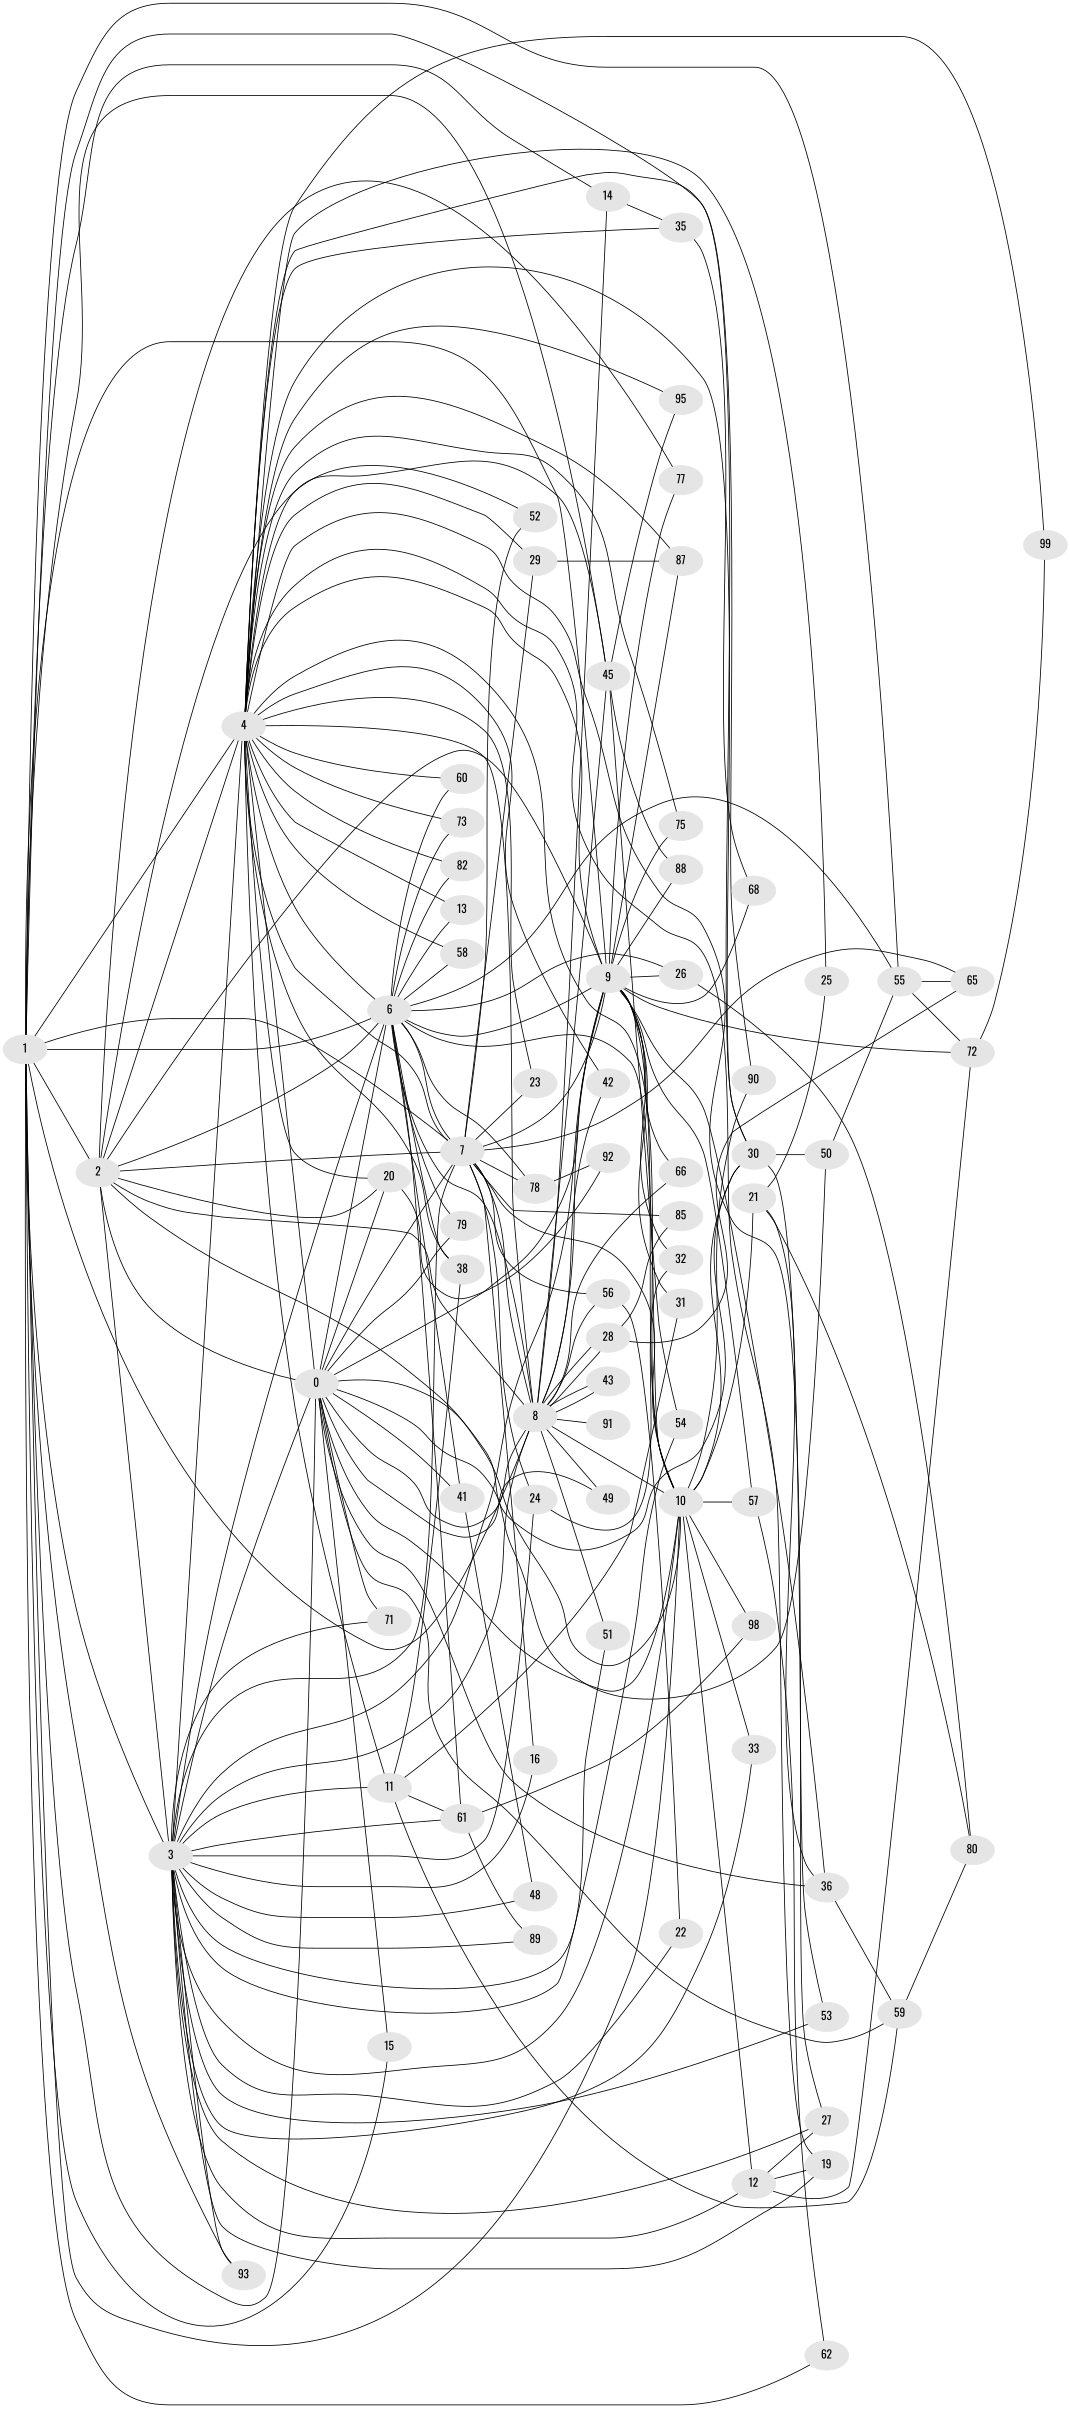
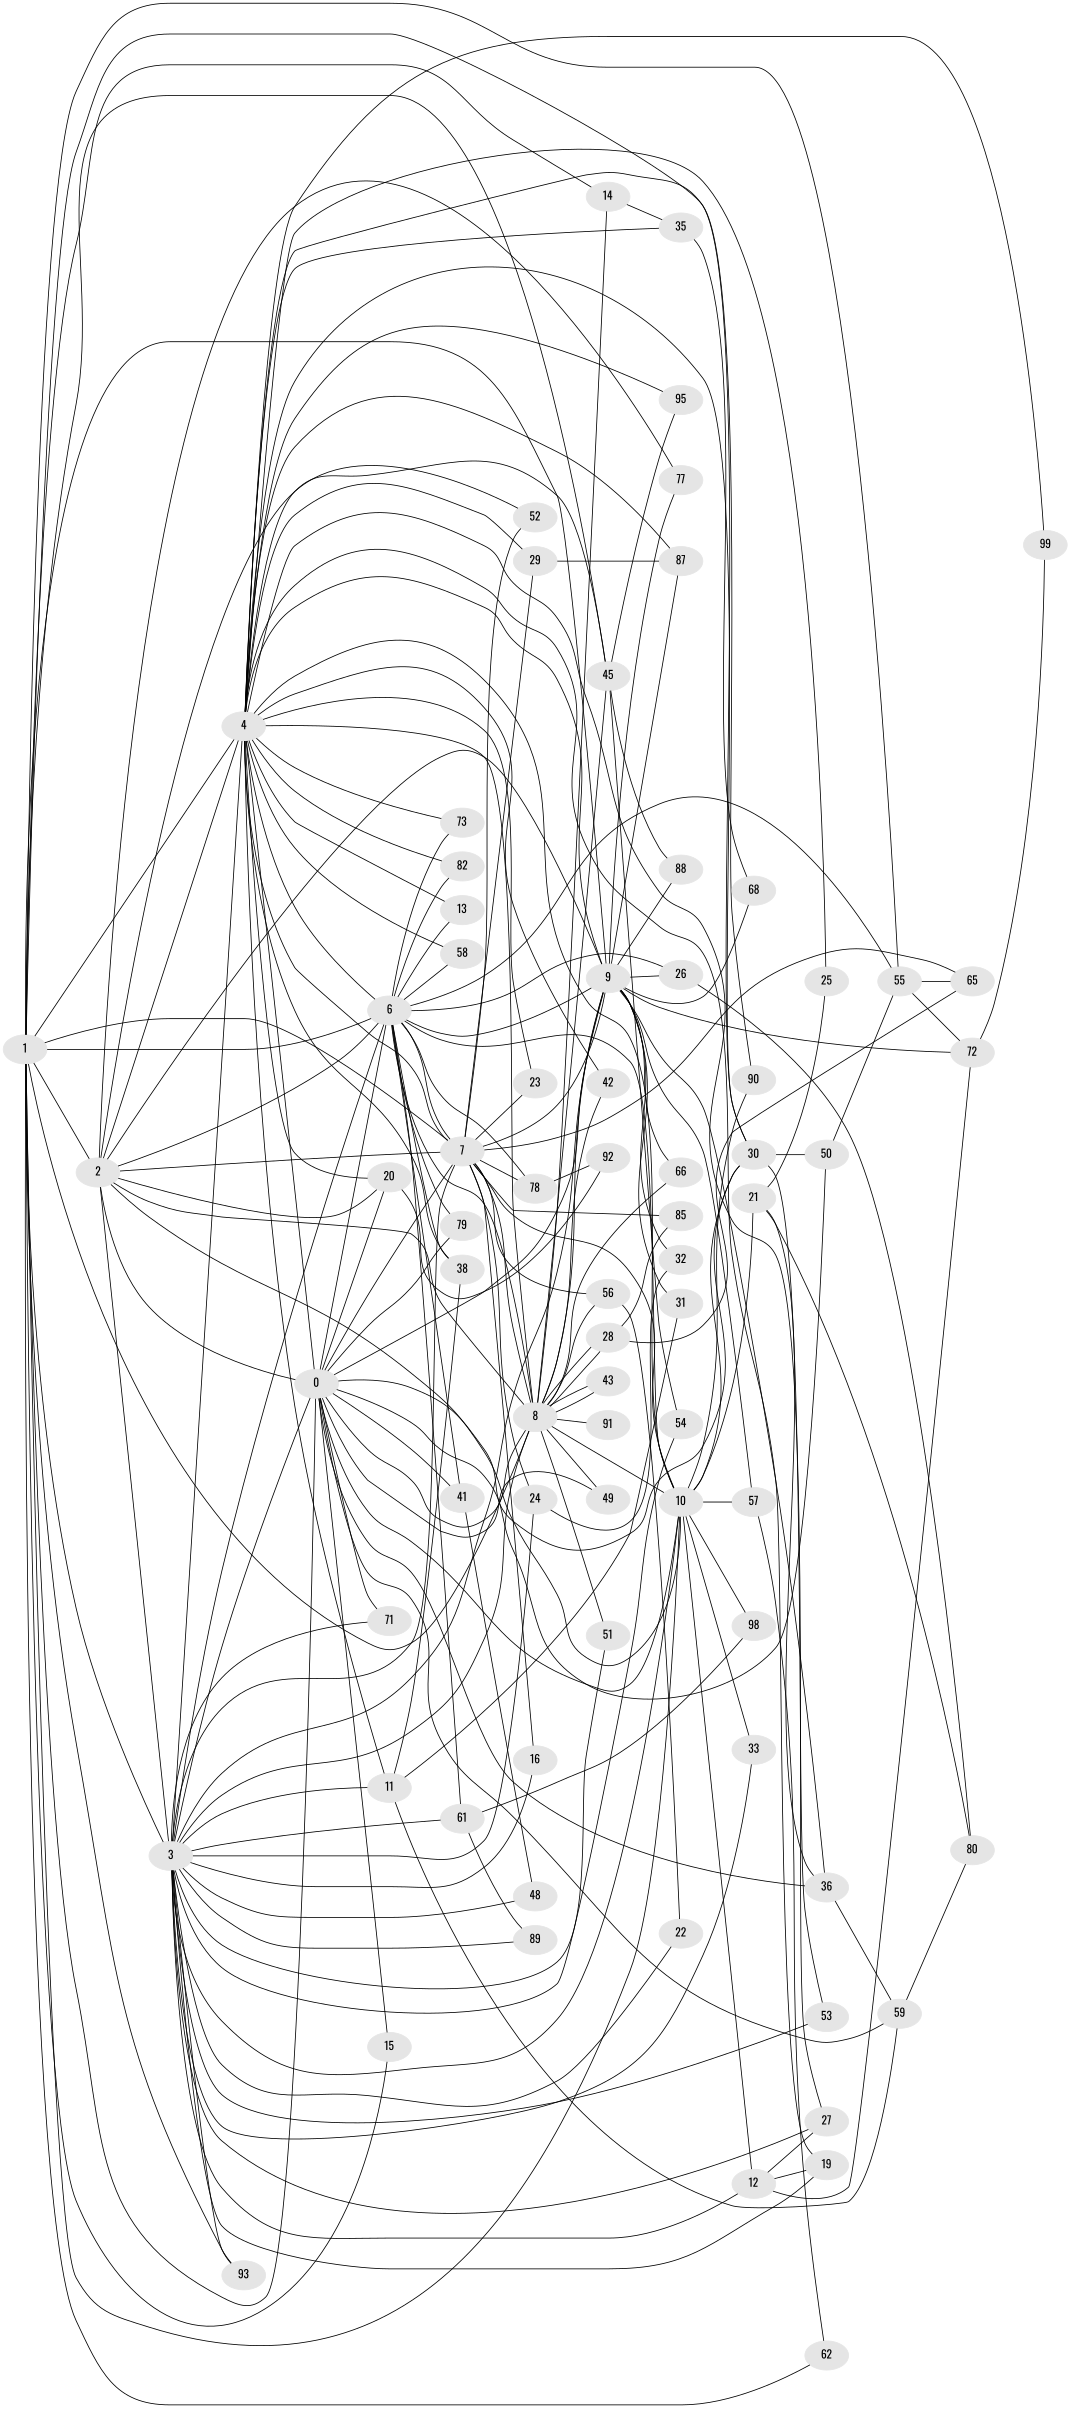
node "60": removed
node "75": removed
edge "9" -- "10": removed
edge "11" -- "61": removed
